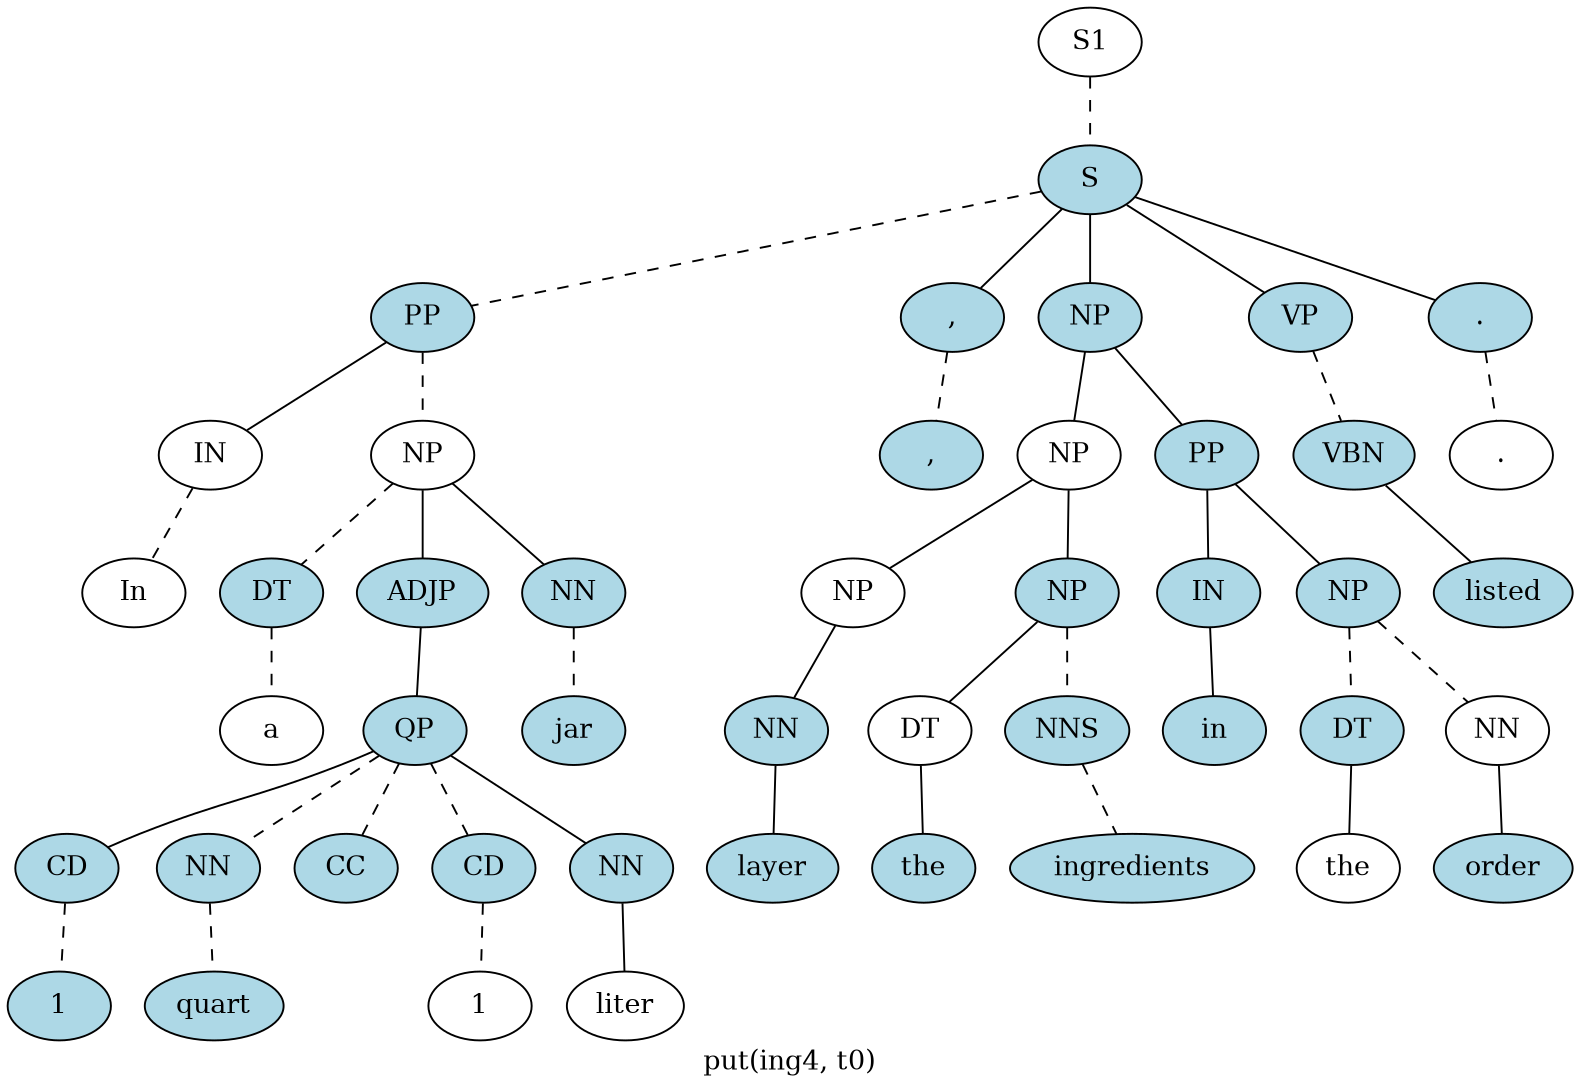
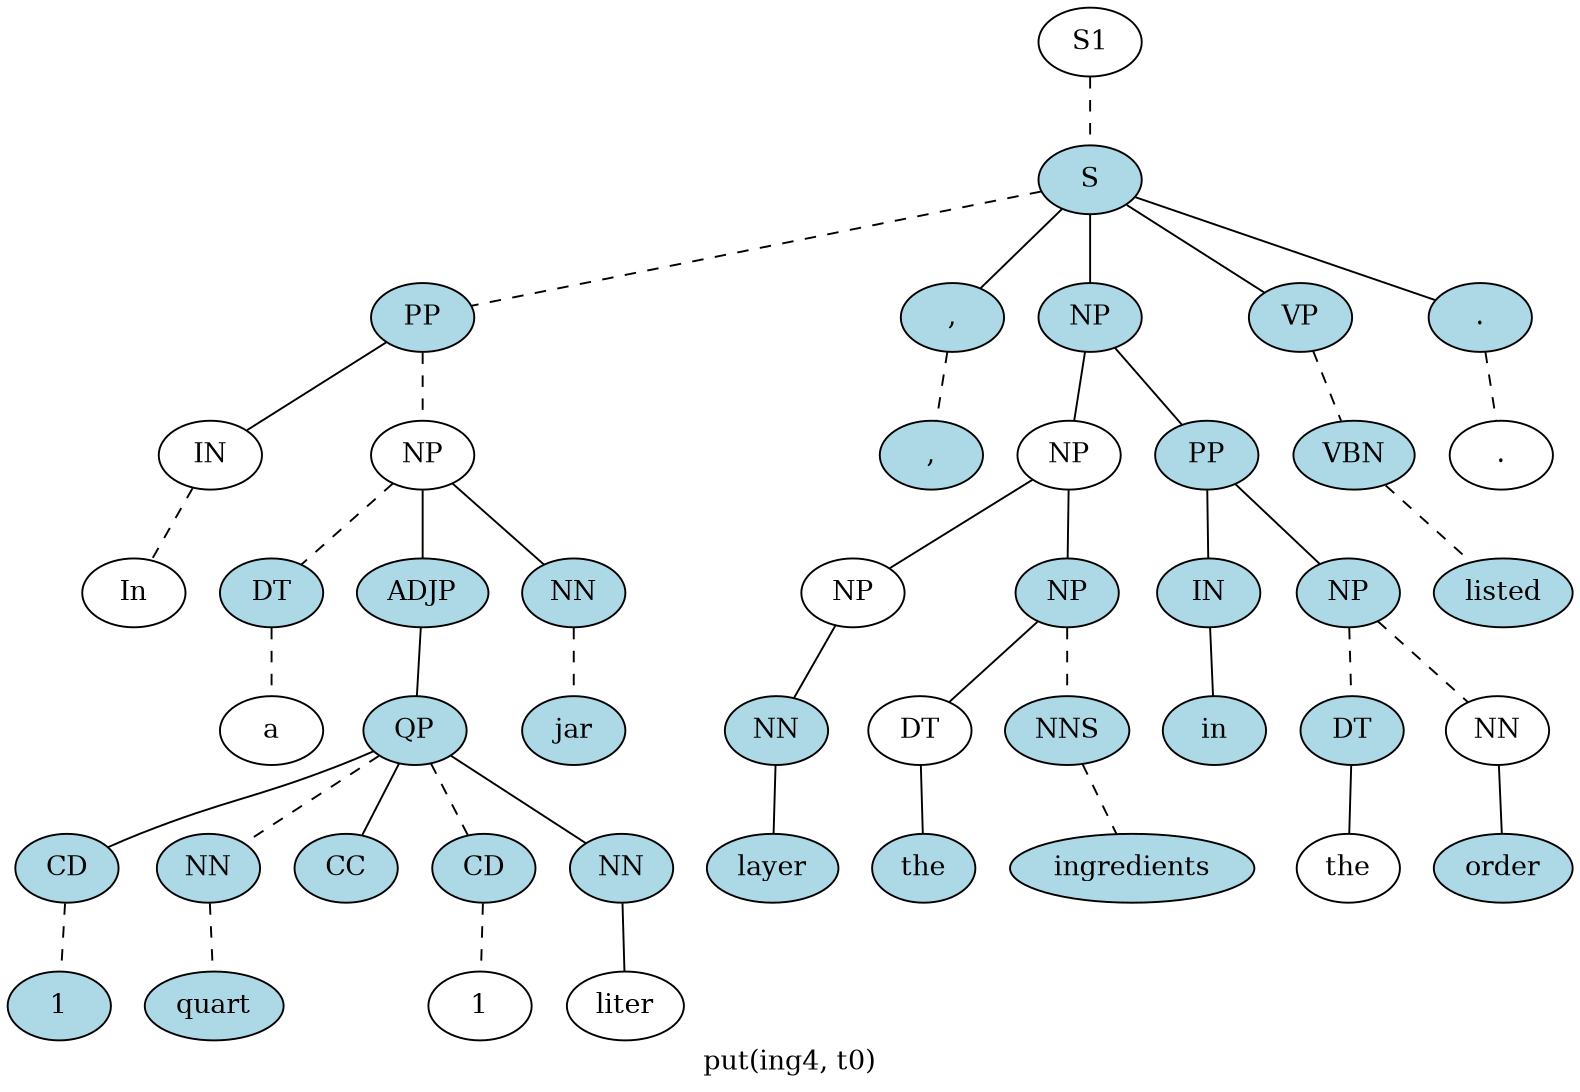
edge "VBN" -- "listed": style solid -> dashed
edge "QP" -- "CC": style dashed -> solid
